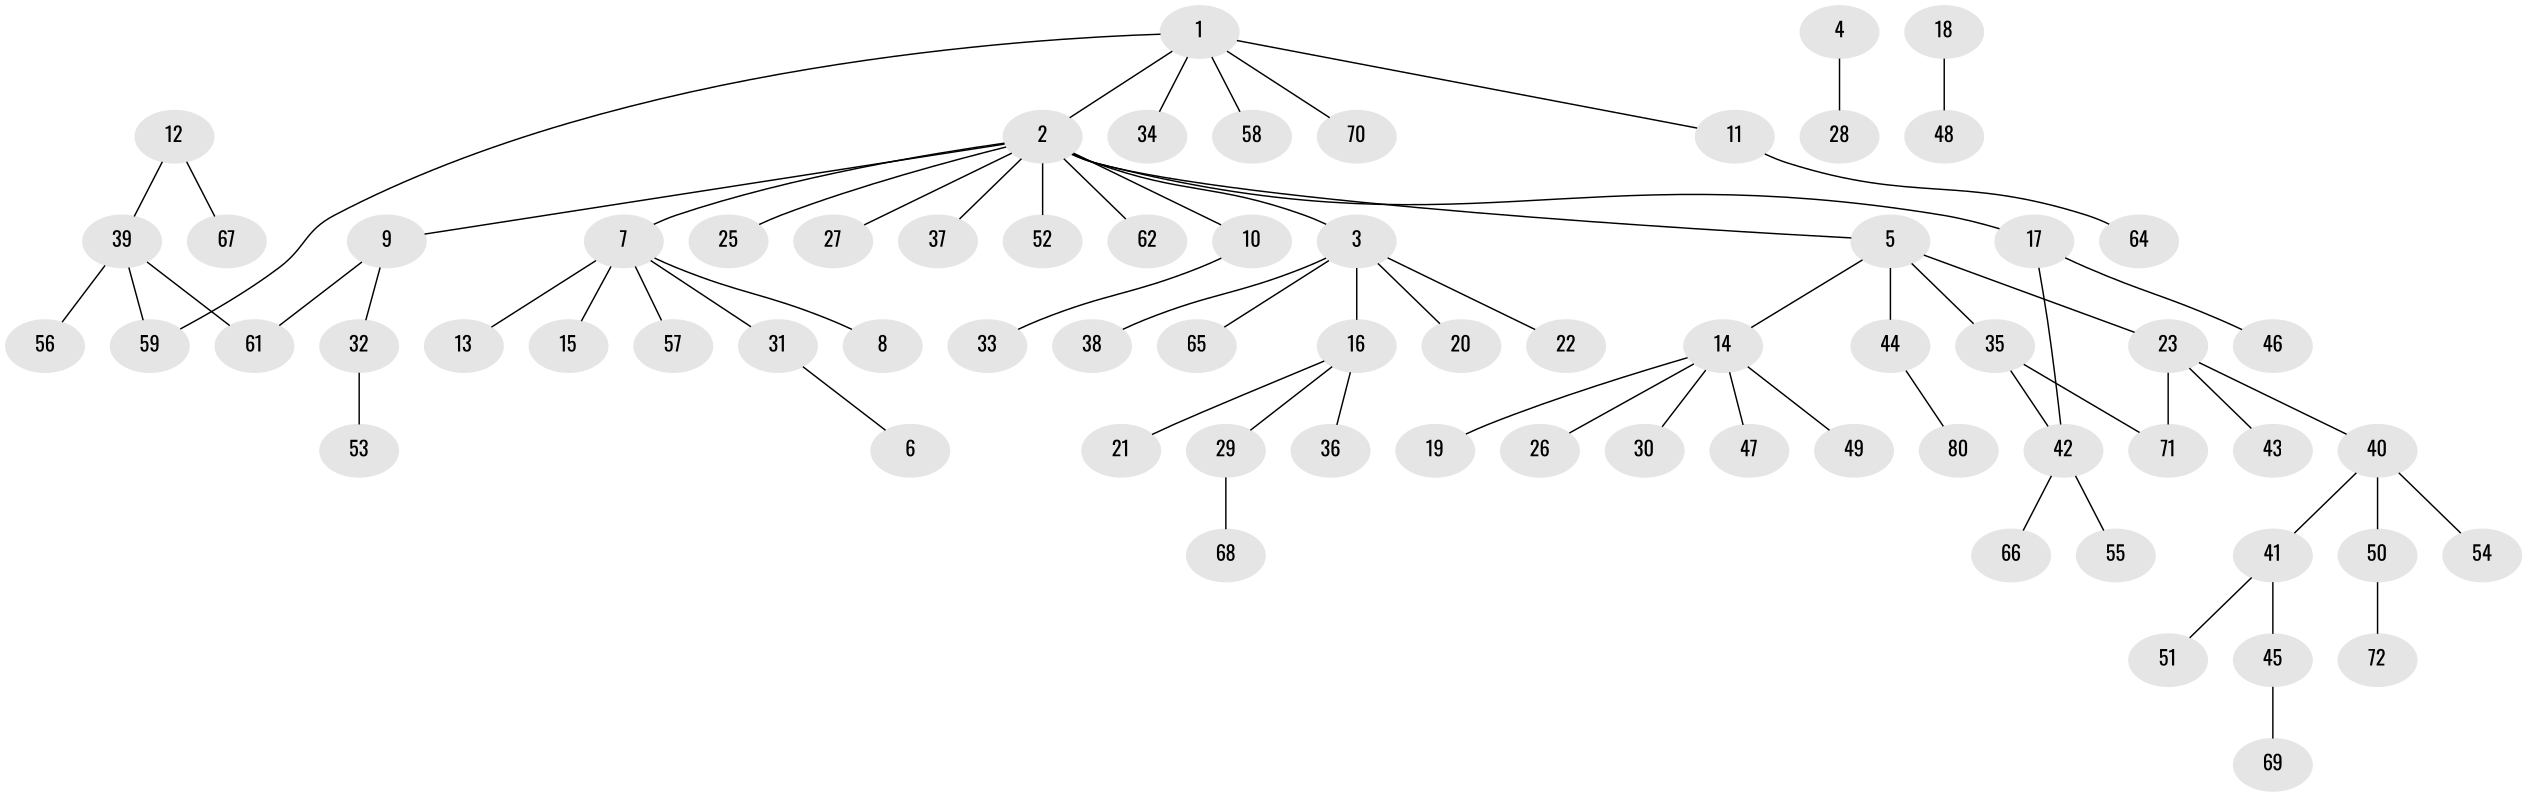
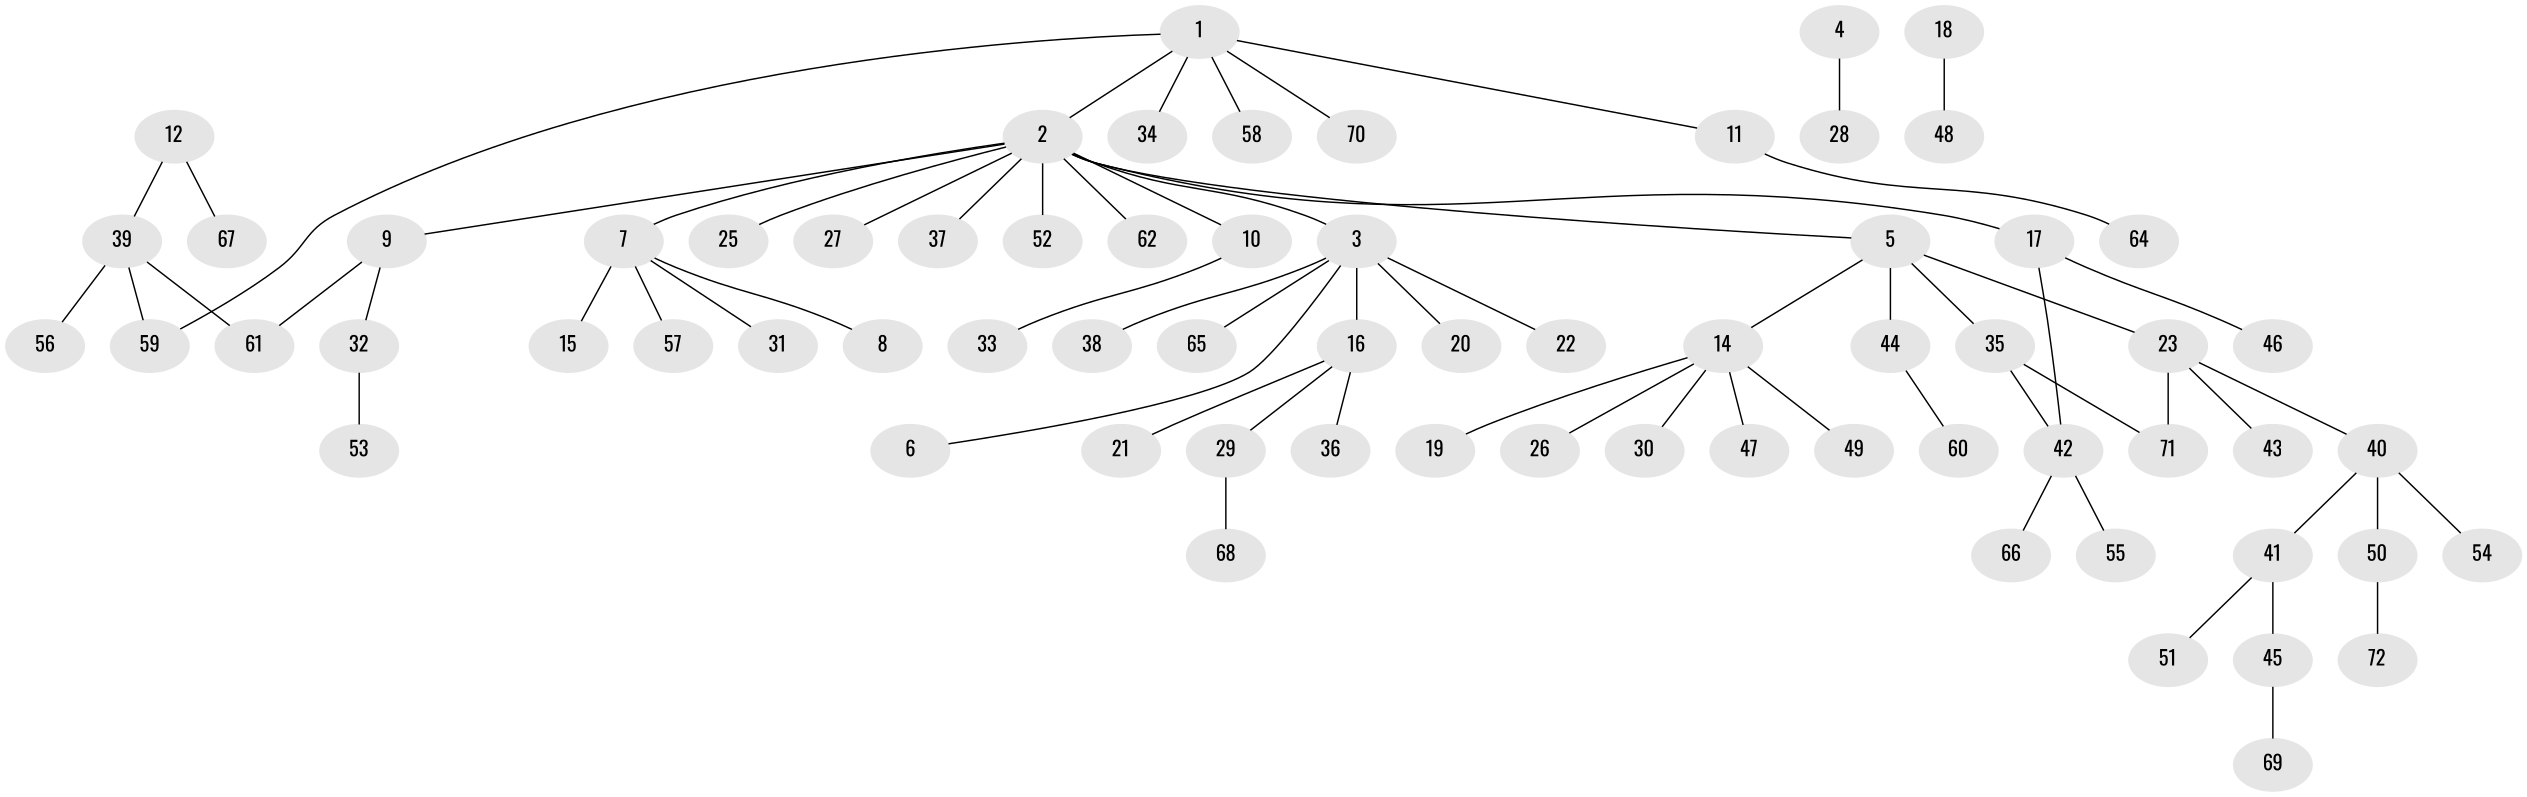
node "13": removed
edge "31" -- "6": now "3" -- "6"
node "80": label "80" -> "60"
